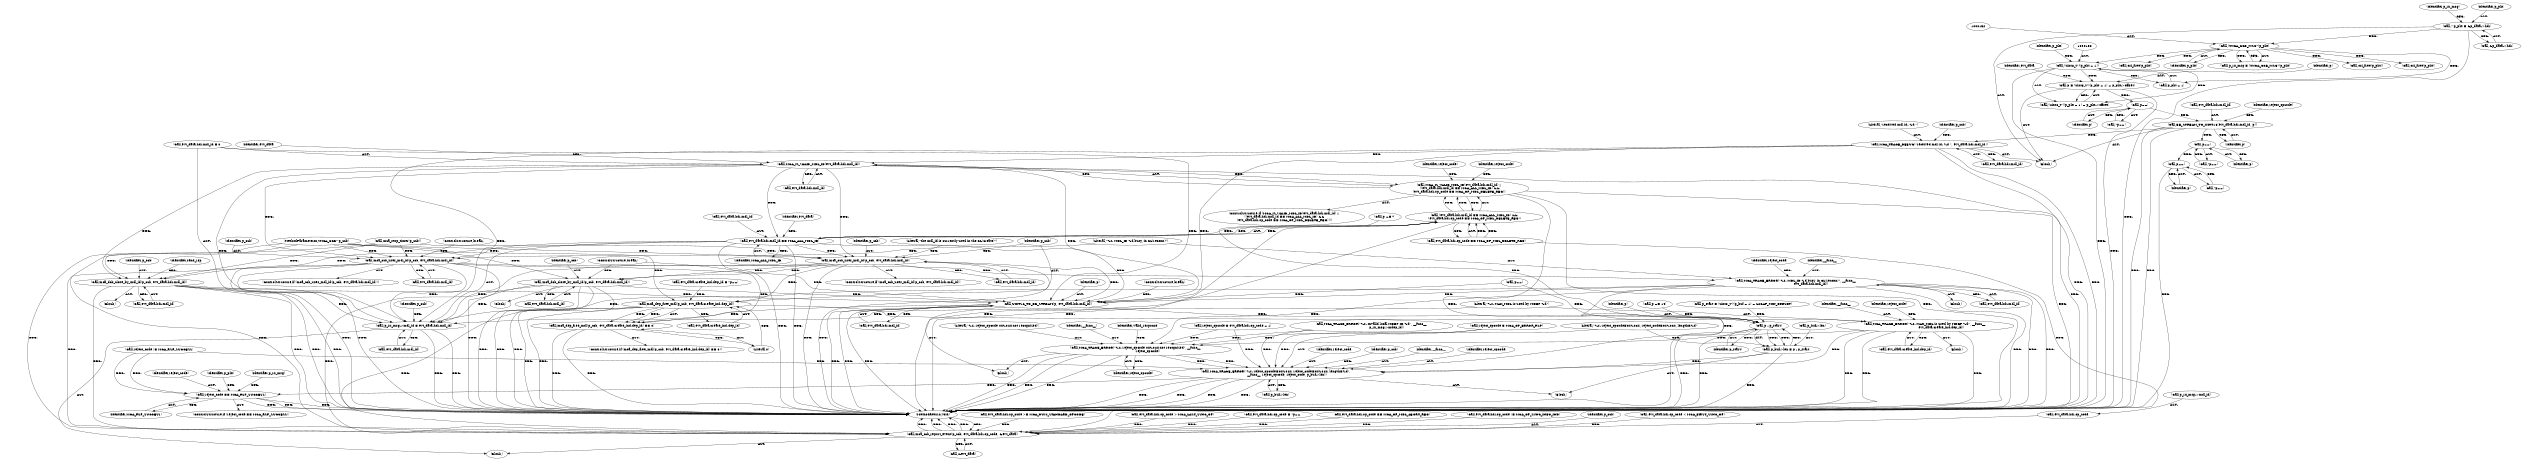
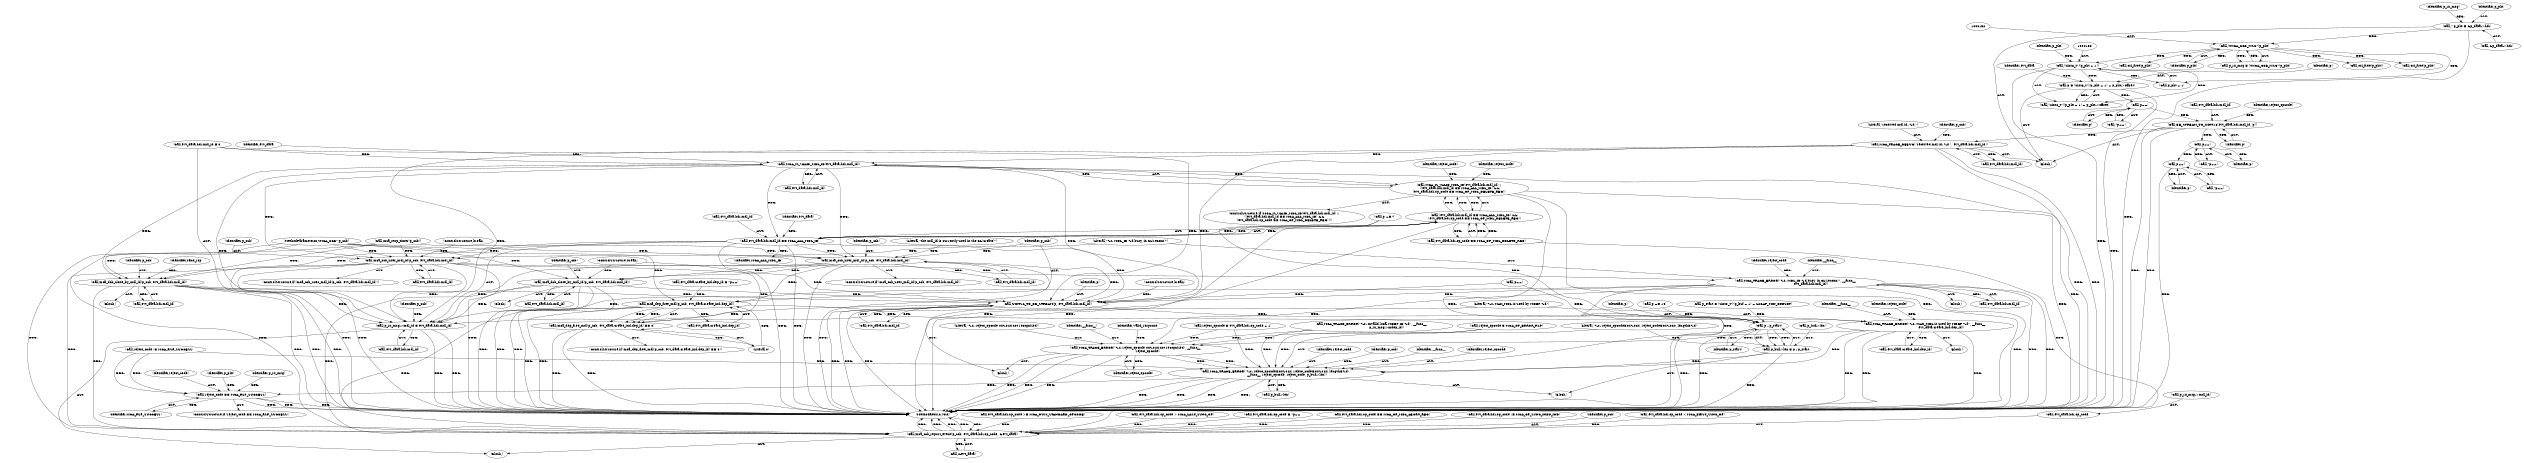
edge "(Call,* p_pkt = &p_data->hdr)" -> "(Call,&p_data->hdr)": removed, label "CFG:"
edge "(Call,(tMCA_CCB_MSG*)p_pkt)" -> "(Call,p_pkt + 1)": label "DDG: " -> "CFG: "
edge "(Call,evt_data.hdr.mdl_id = 0)" -> "(Call,MCA_IS_VALID_MDL_ID(evt_data.hdr.mdl_id))": label "AST: " -> "DDG: "
edge "(Identifier,MCA_ALL_MDL_ID)" -> "(Call,evt_data.hdr.mdl_id == MCA_ALL_MDL_ID)": now "(Call,p += 7)" -> "(Call,evt_data.hdr.mdl_id == MCA_ALL_MDL_ID)"
edge "(Call,p_buf->len = p - p_start)" -> "(Call,p - p_start)": label "CFG: " -> "AST: "
